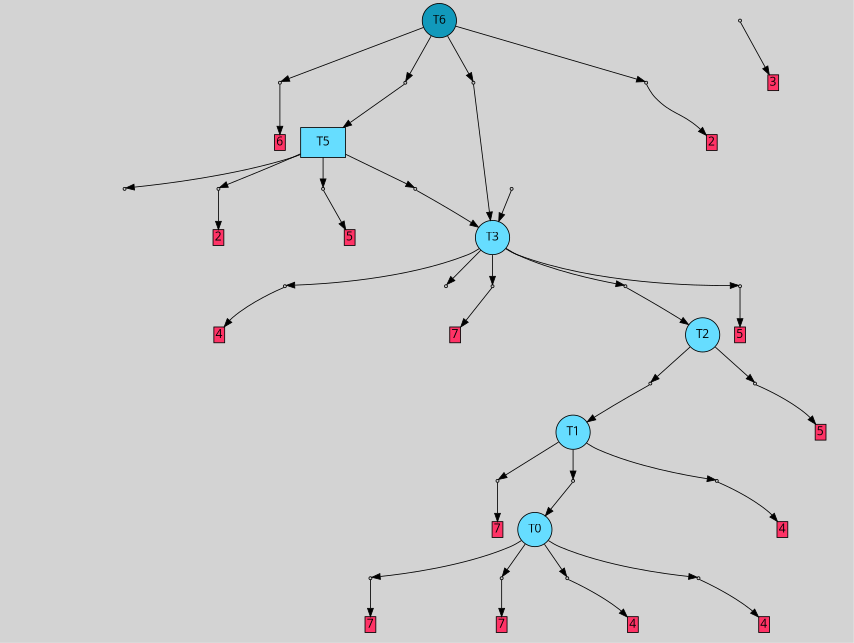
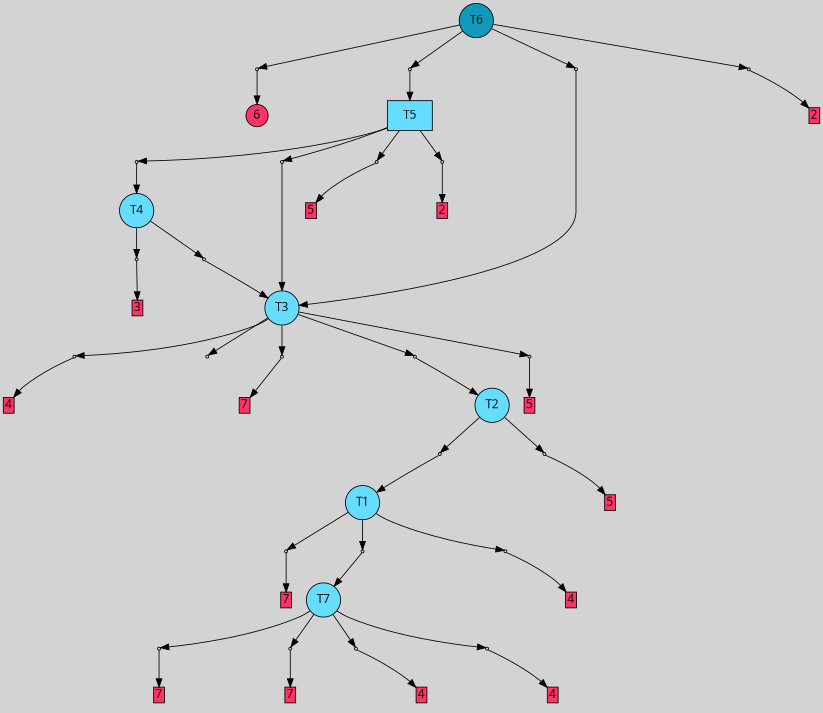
node "6": shape box -> circle
node "T4": added
node "T0": label "T0" -> "T7"
